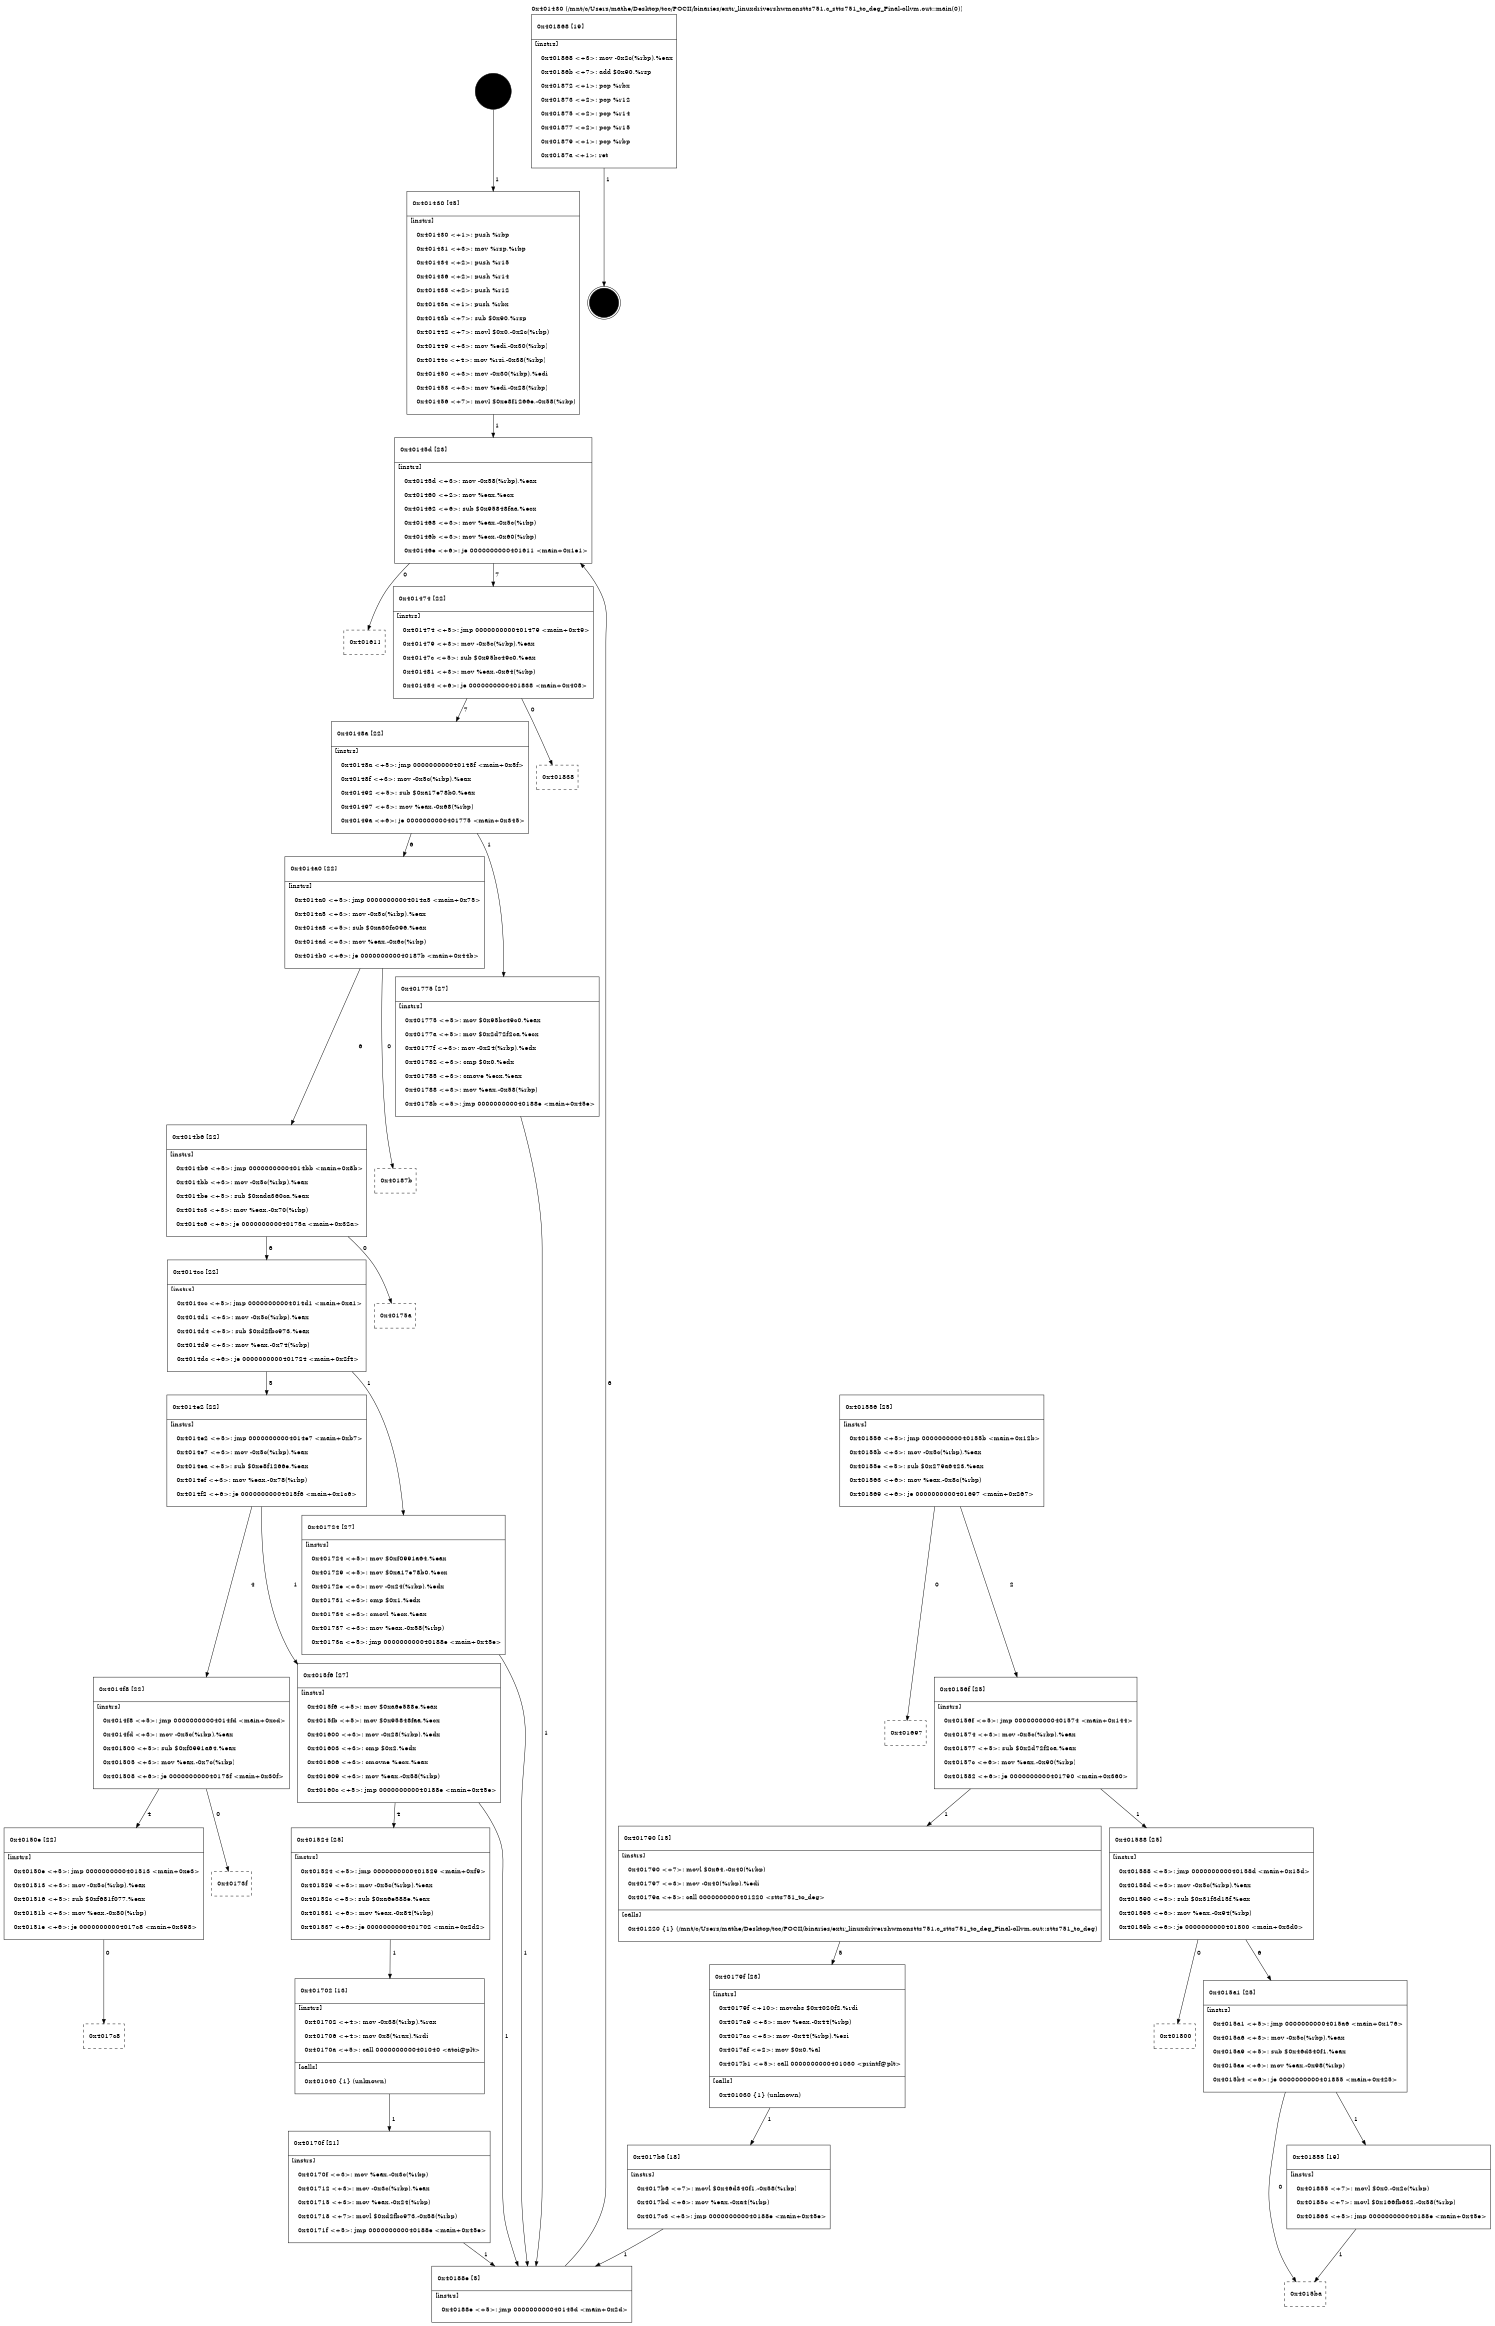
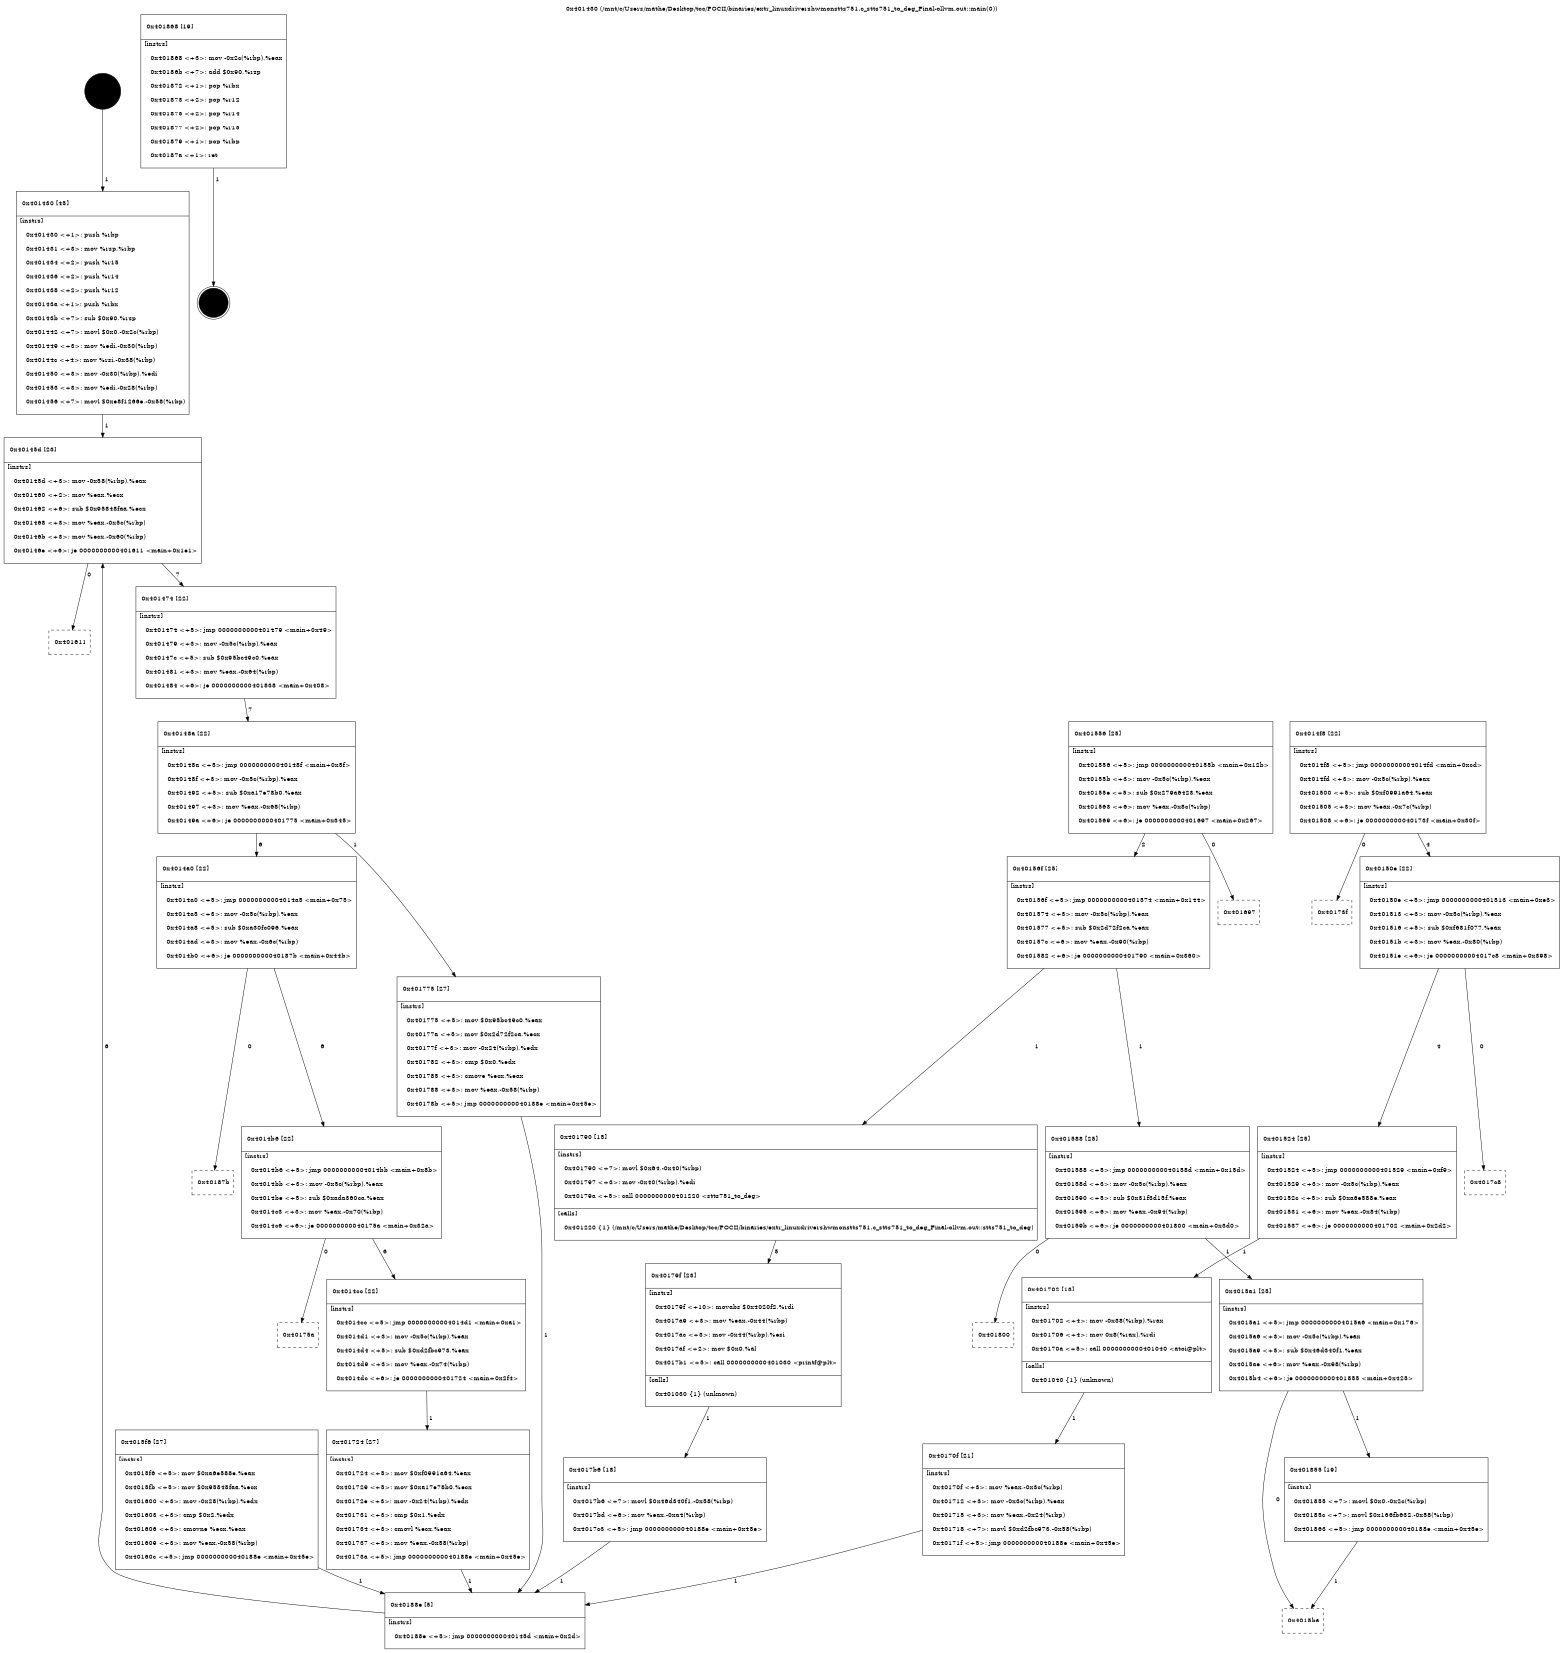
node "0x401838": removed
node "0x4014e2 [22]": removed
edge "0x4015f6 [27]" -> "0x401524 [25]": now "0x40150e [22]" -> "0x401524 [25]"
edge "0x401588 [25]" -> "0x4015a1 [25]": label " 6" -> " 1"
